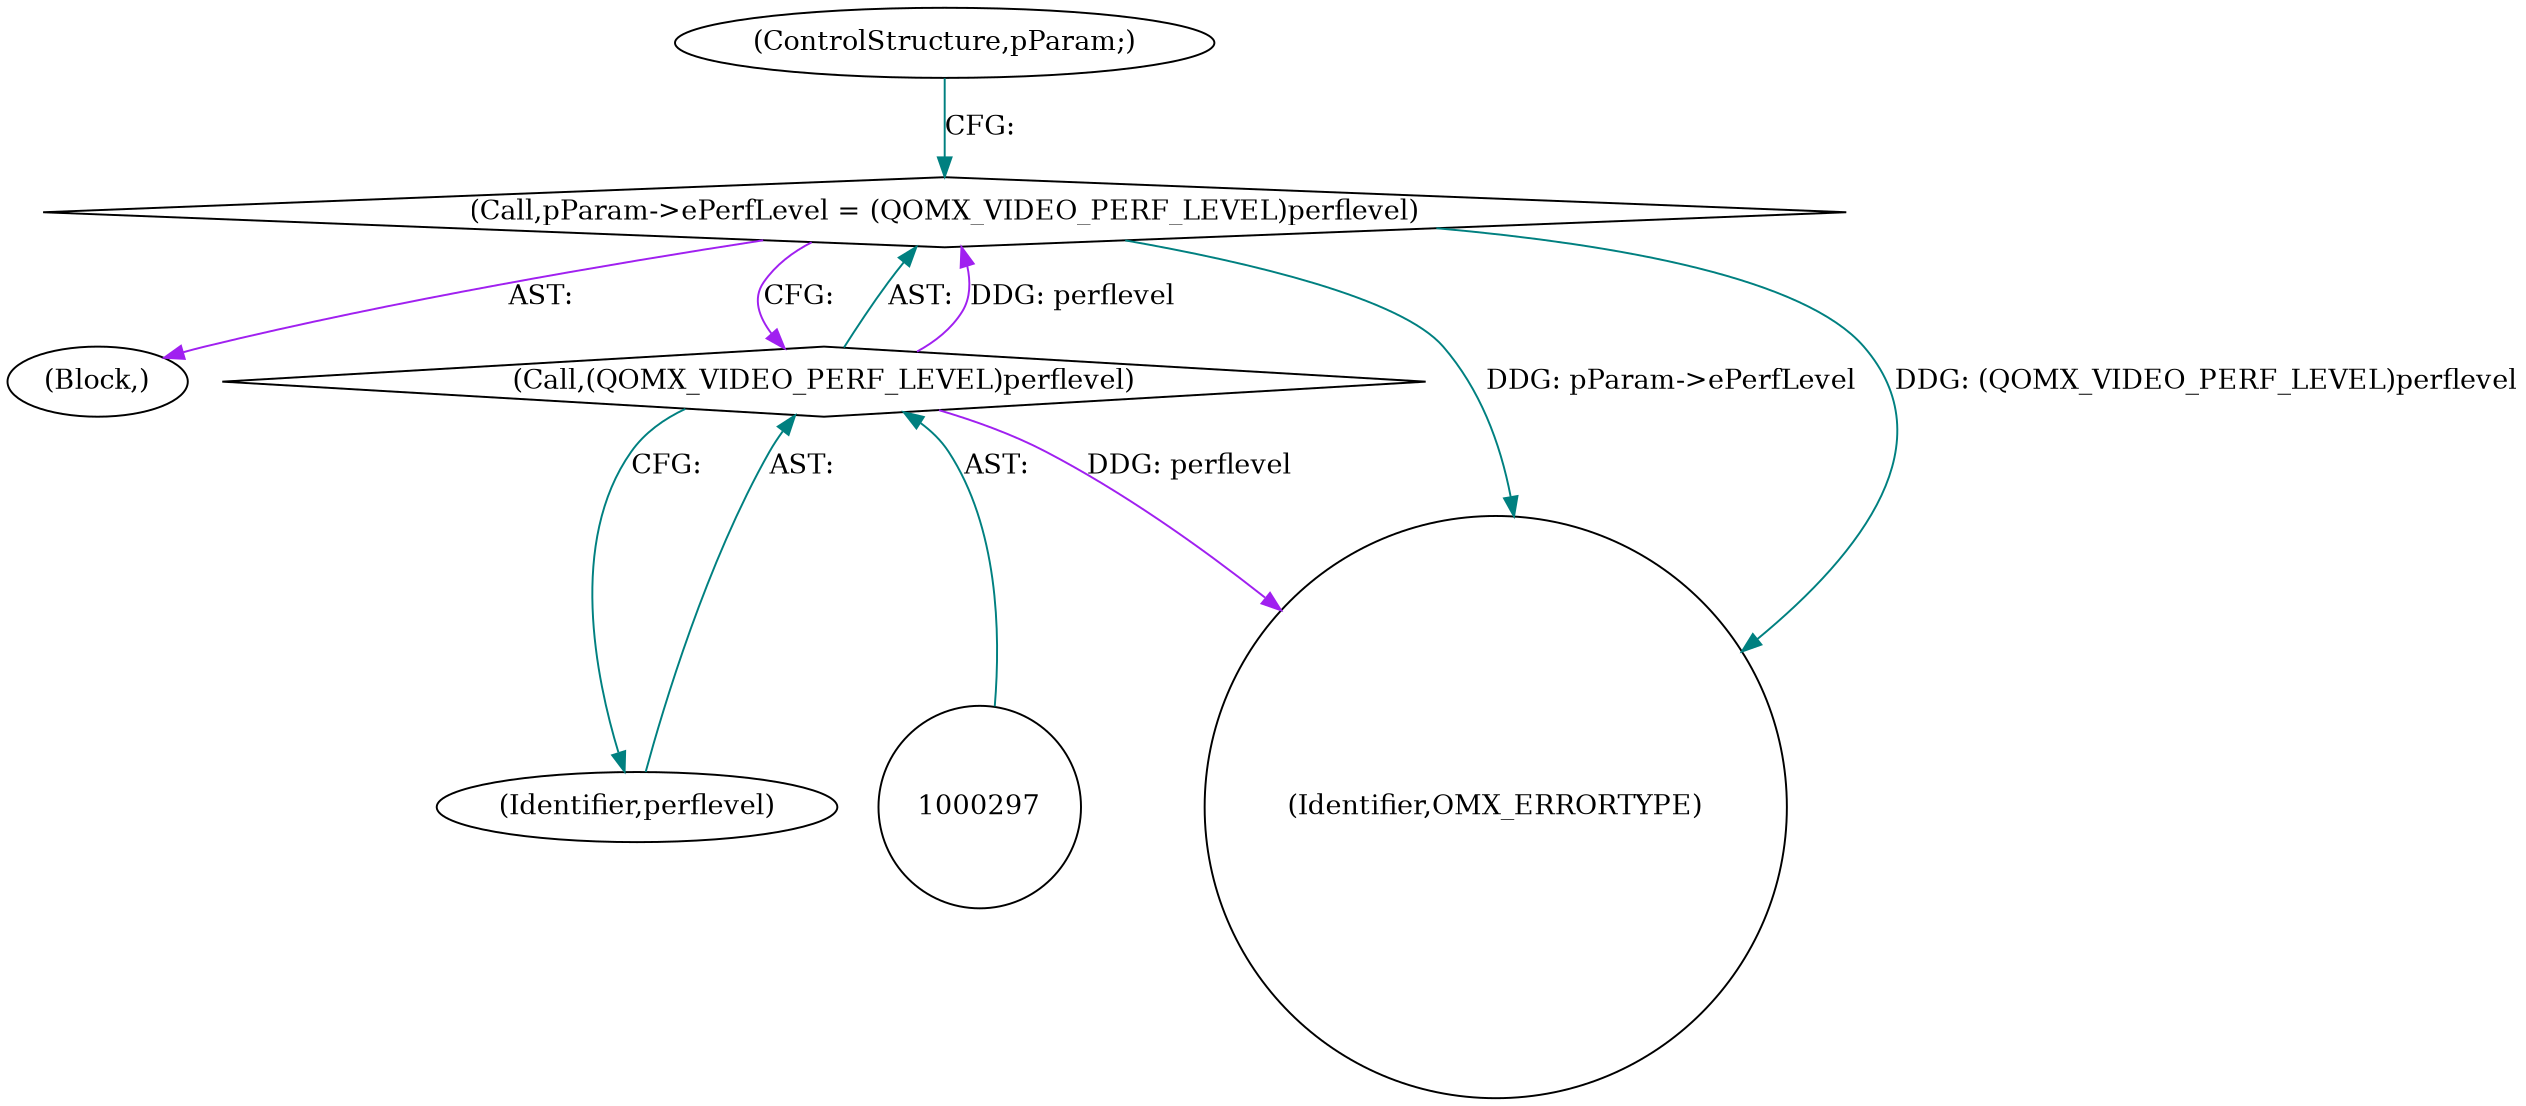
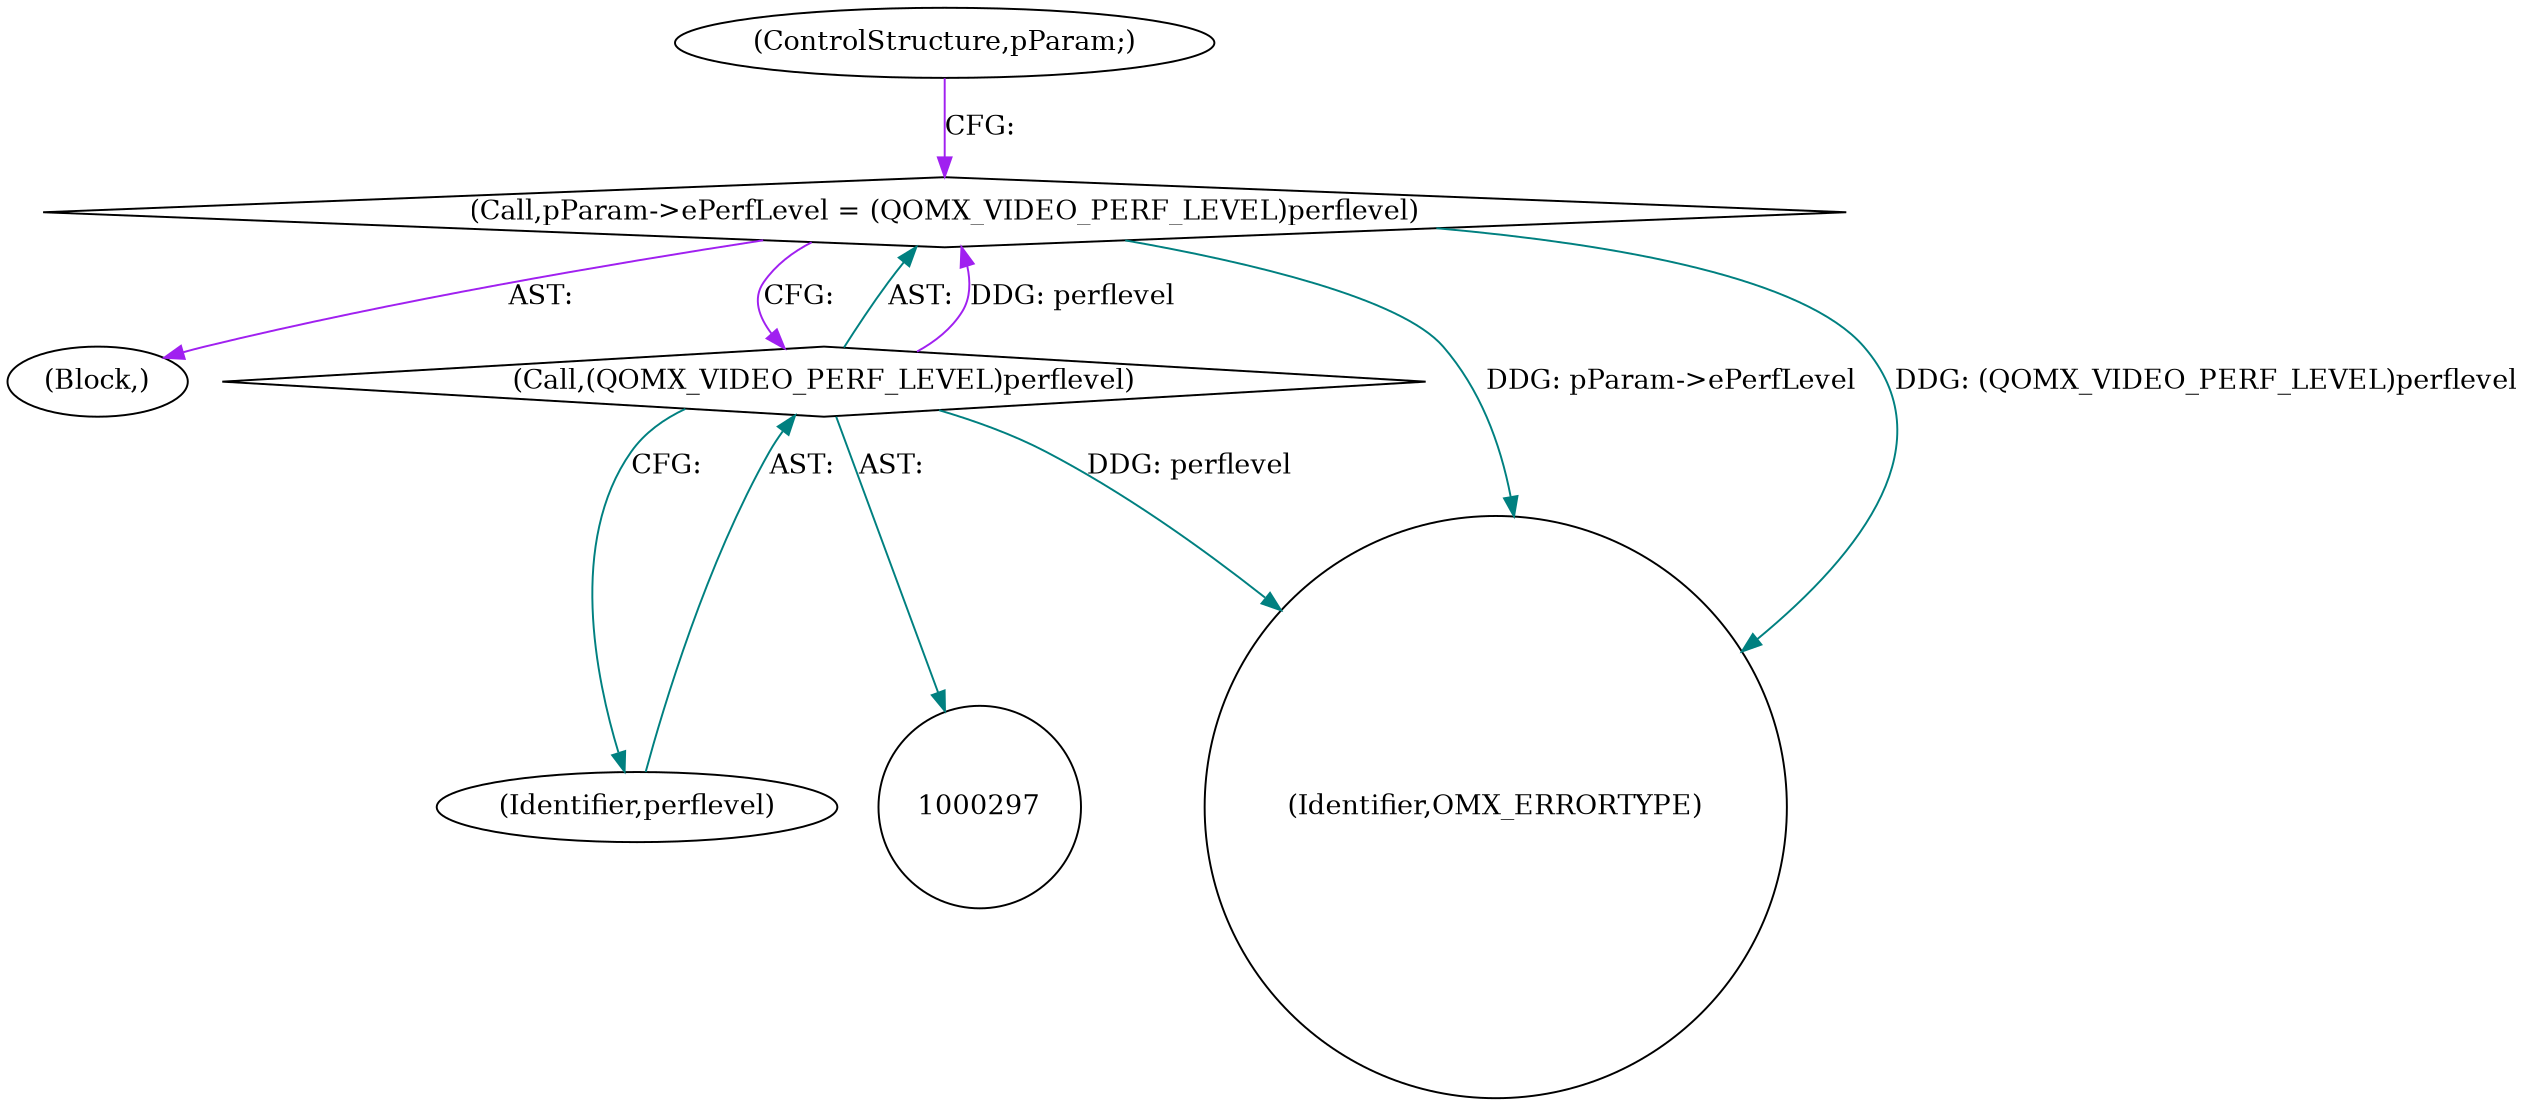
edge "(ControlStructure,pParam;)" -> "(Call,pParam->ePerfLevel = (QOMX_VIDEO_PERF_LEVEL)perflevel)": color teal -> purple
edge "(Call,(QOMX_VIDEO_PERF_LEVEL)perflevel)" -> "(Identifier,OMX_ERRORTYPE)": color purple -> teal
edge "1000297" -> "(Call,(QOMX_VIDEO_PERF_LEVEL)perflevel)": reversed
